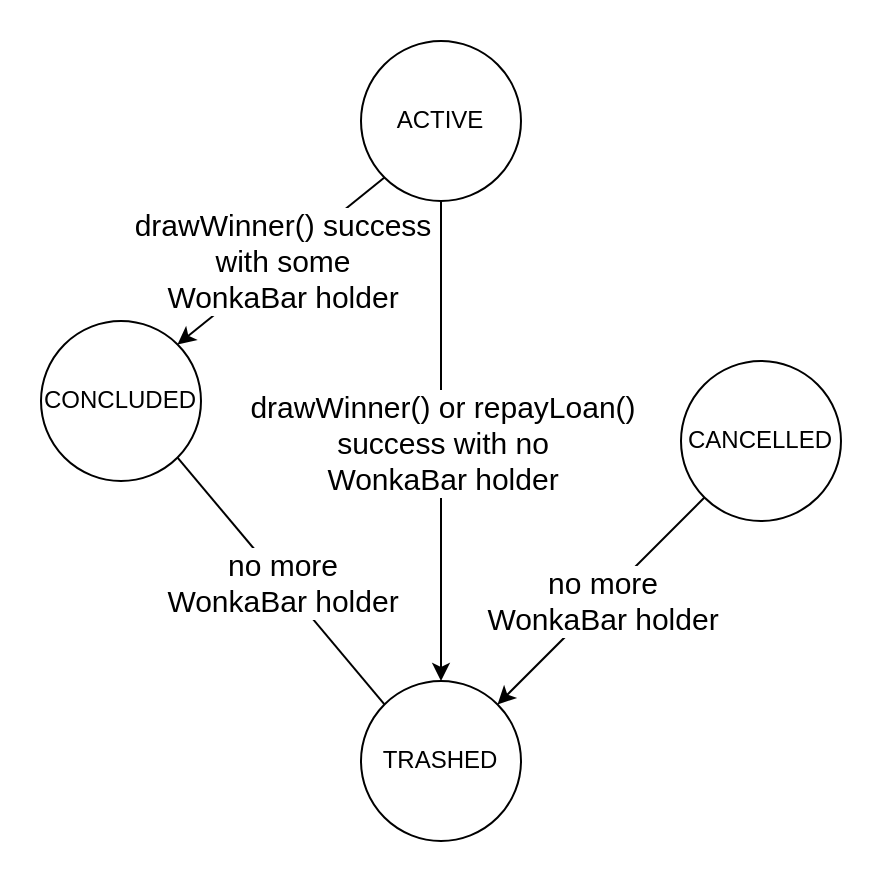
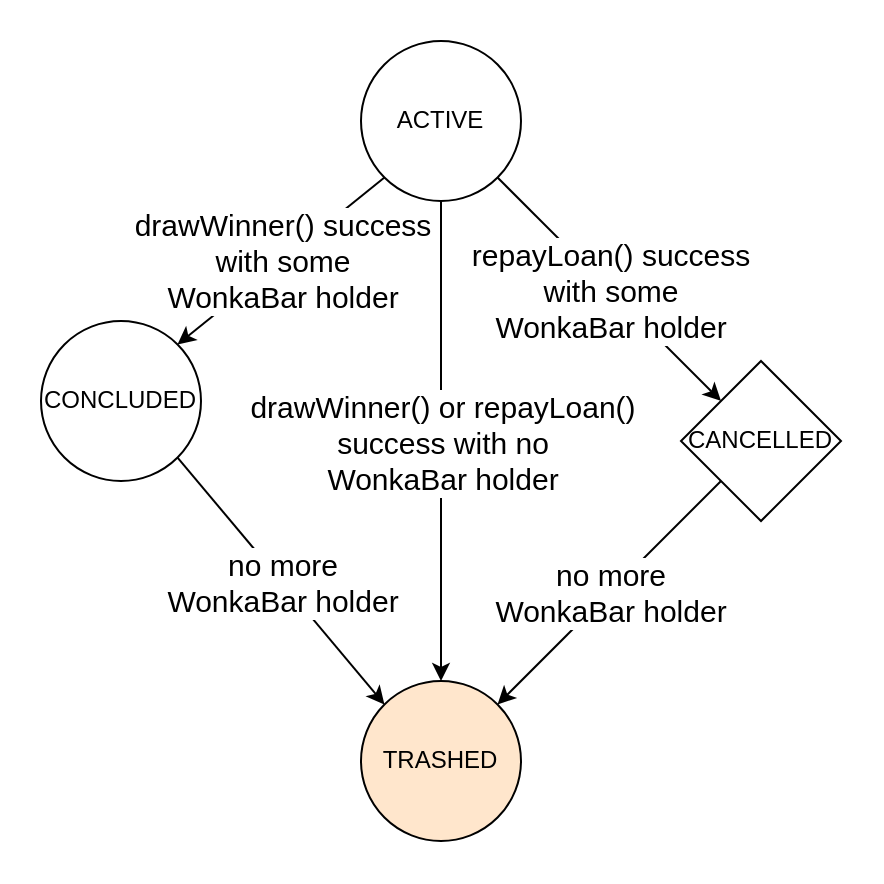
edge "ACTIVE" -> "CANCELLED": added, label "repayLoan() success with some WonkaBar holder"
node "CANCELLED": shape ellipse -> diamond
edge "CONCLUDED" -- "TRASHED": arrowhead none -> classic
node "TRASHED": fillcolor #ffffff -> #ffe6cc
